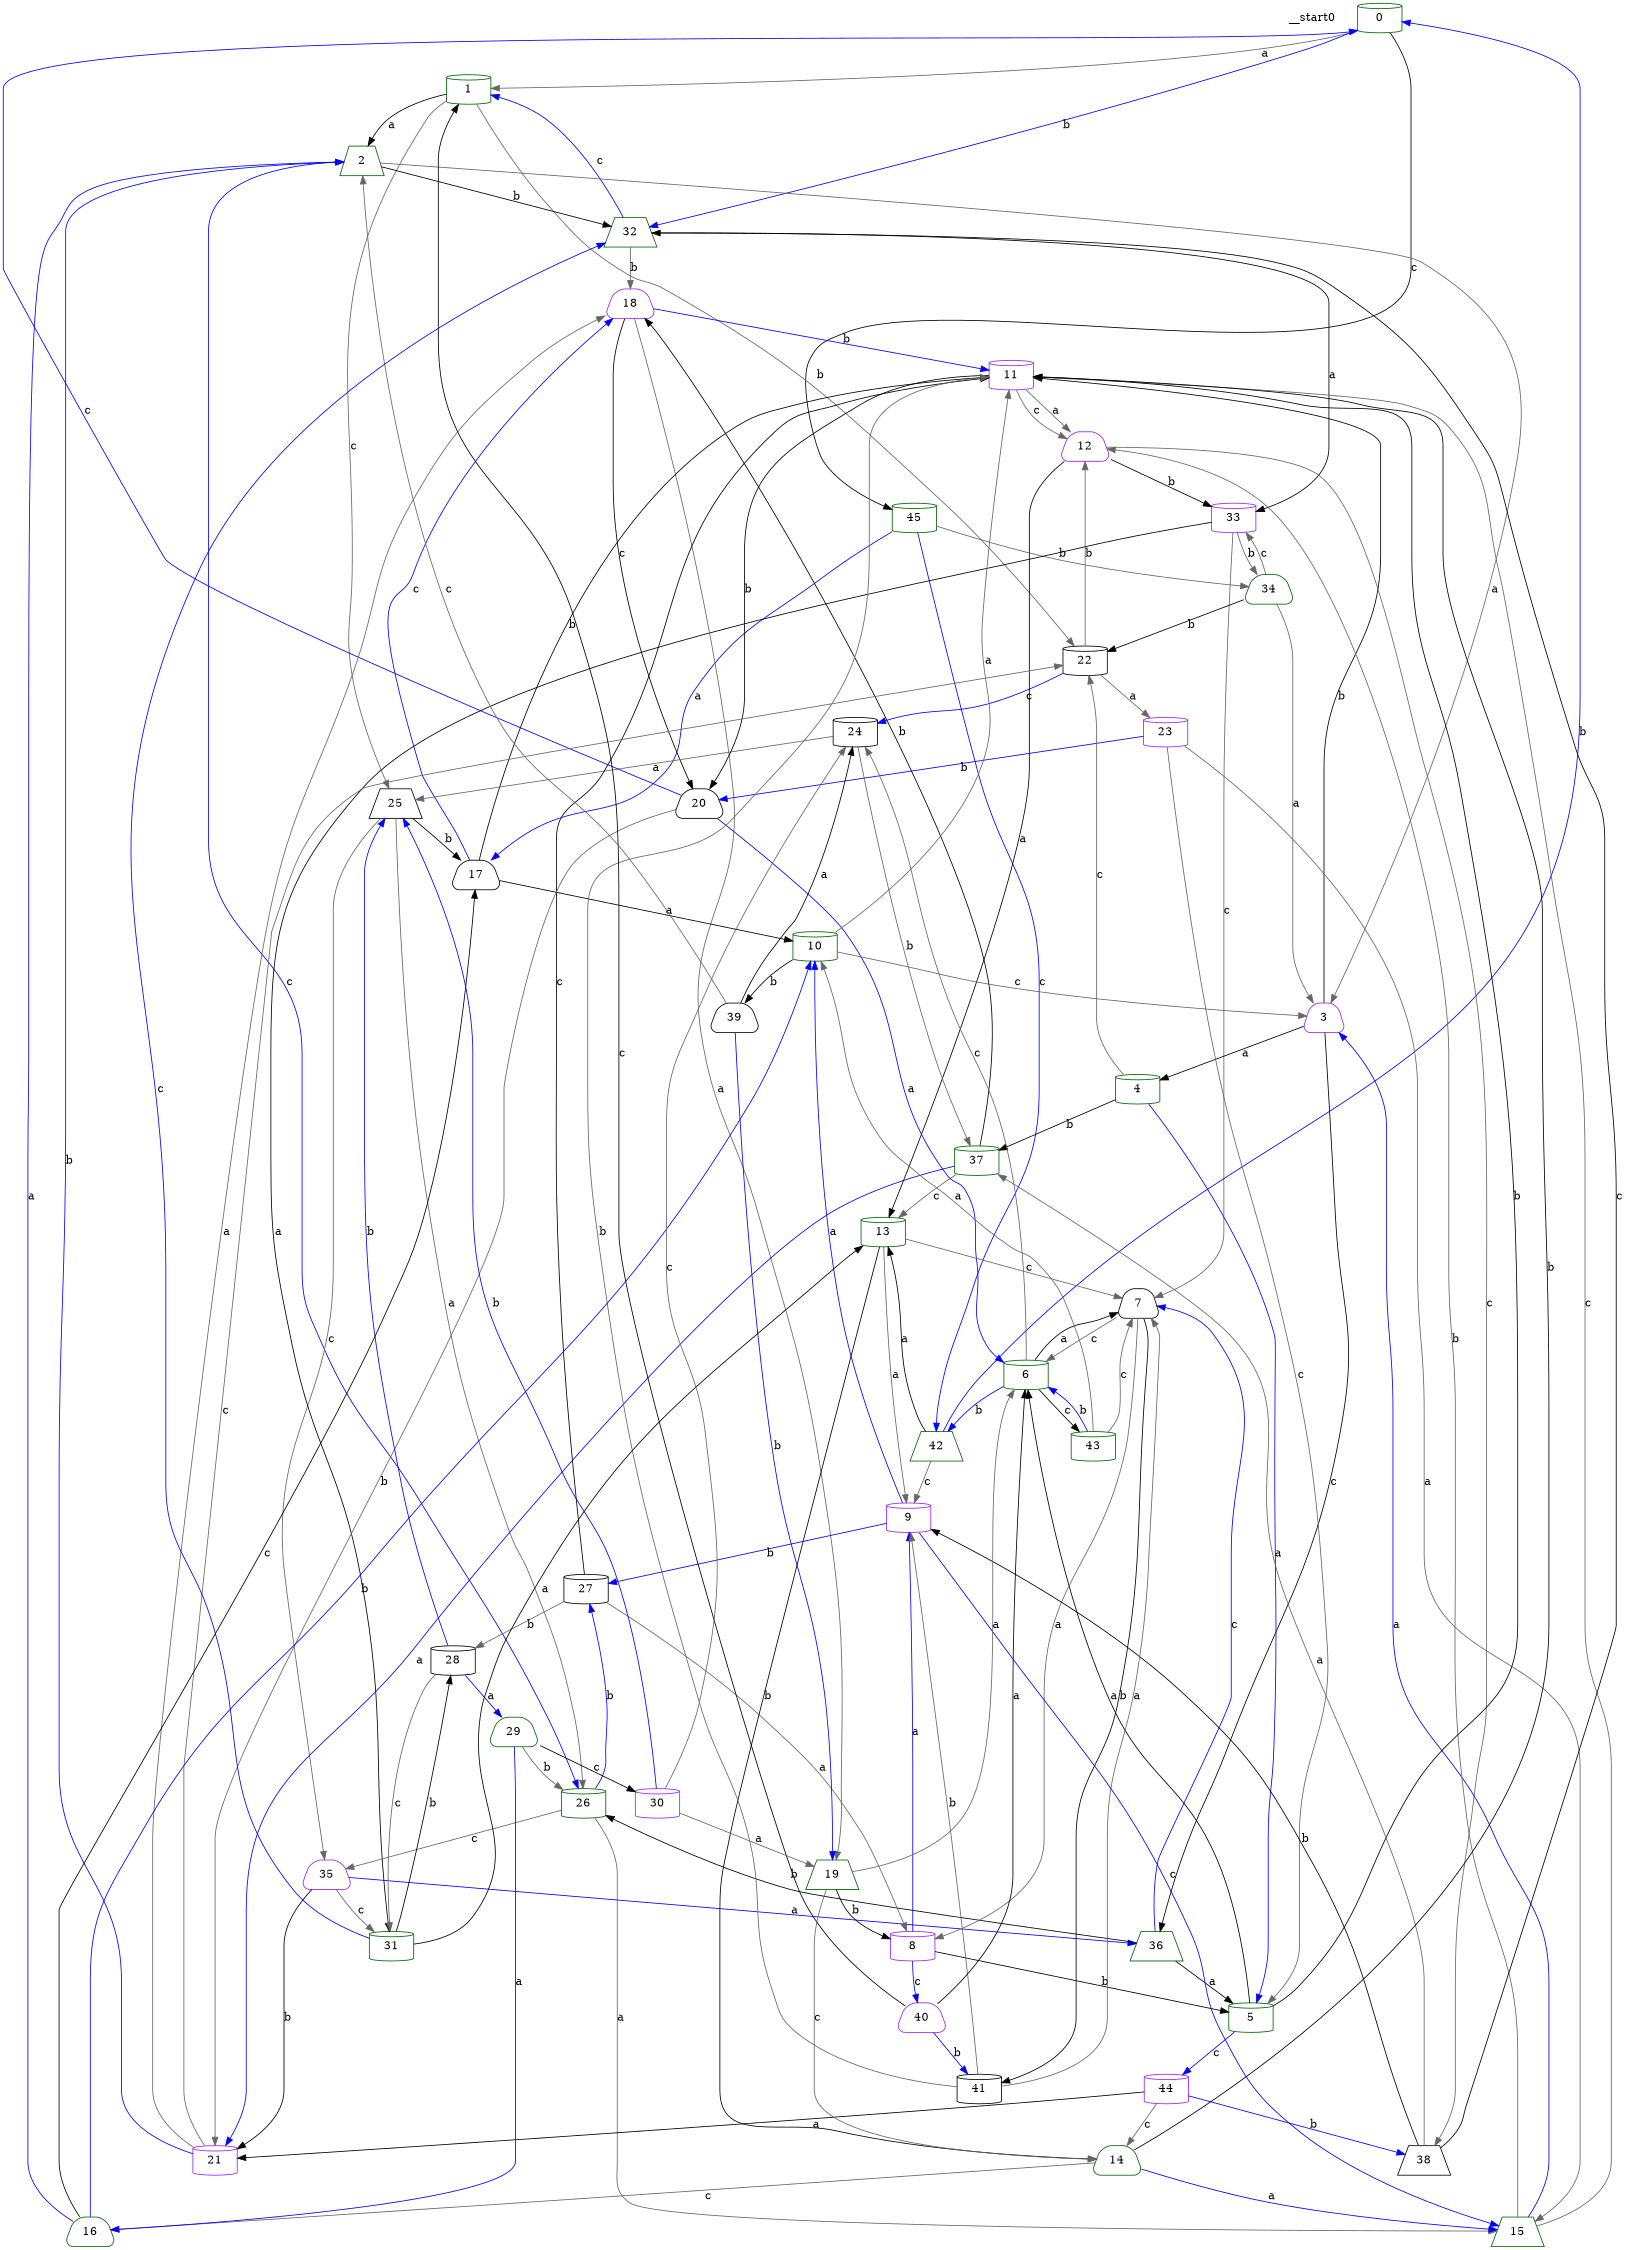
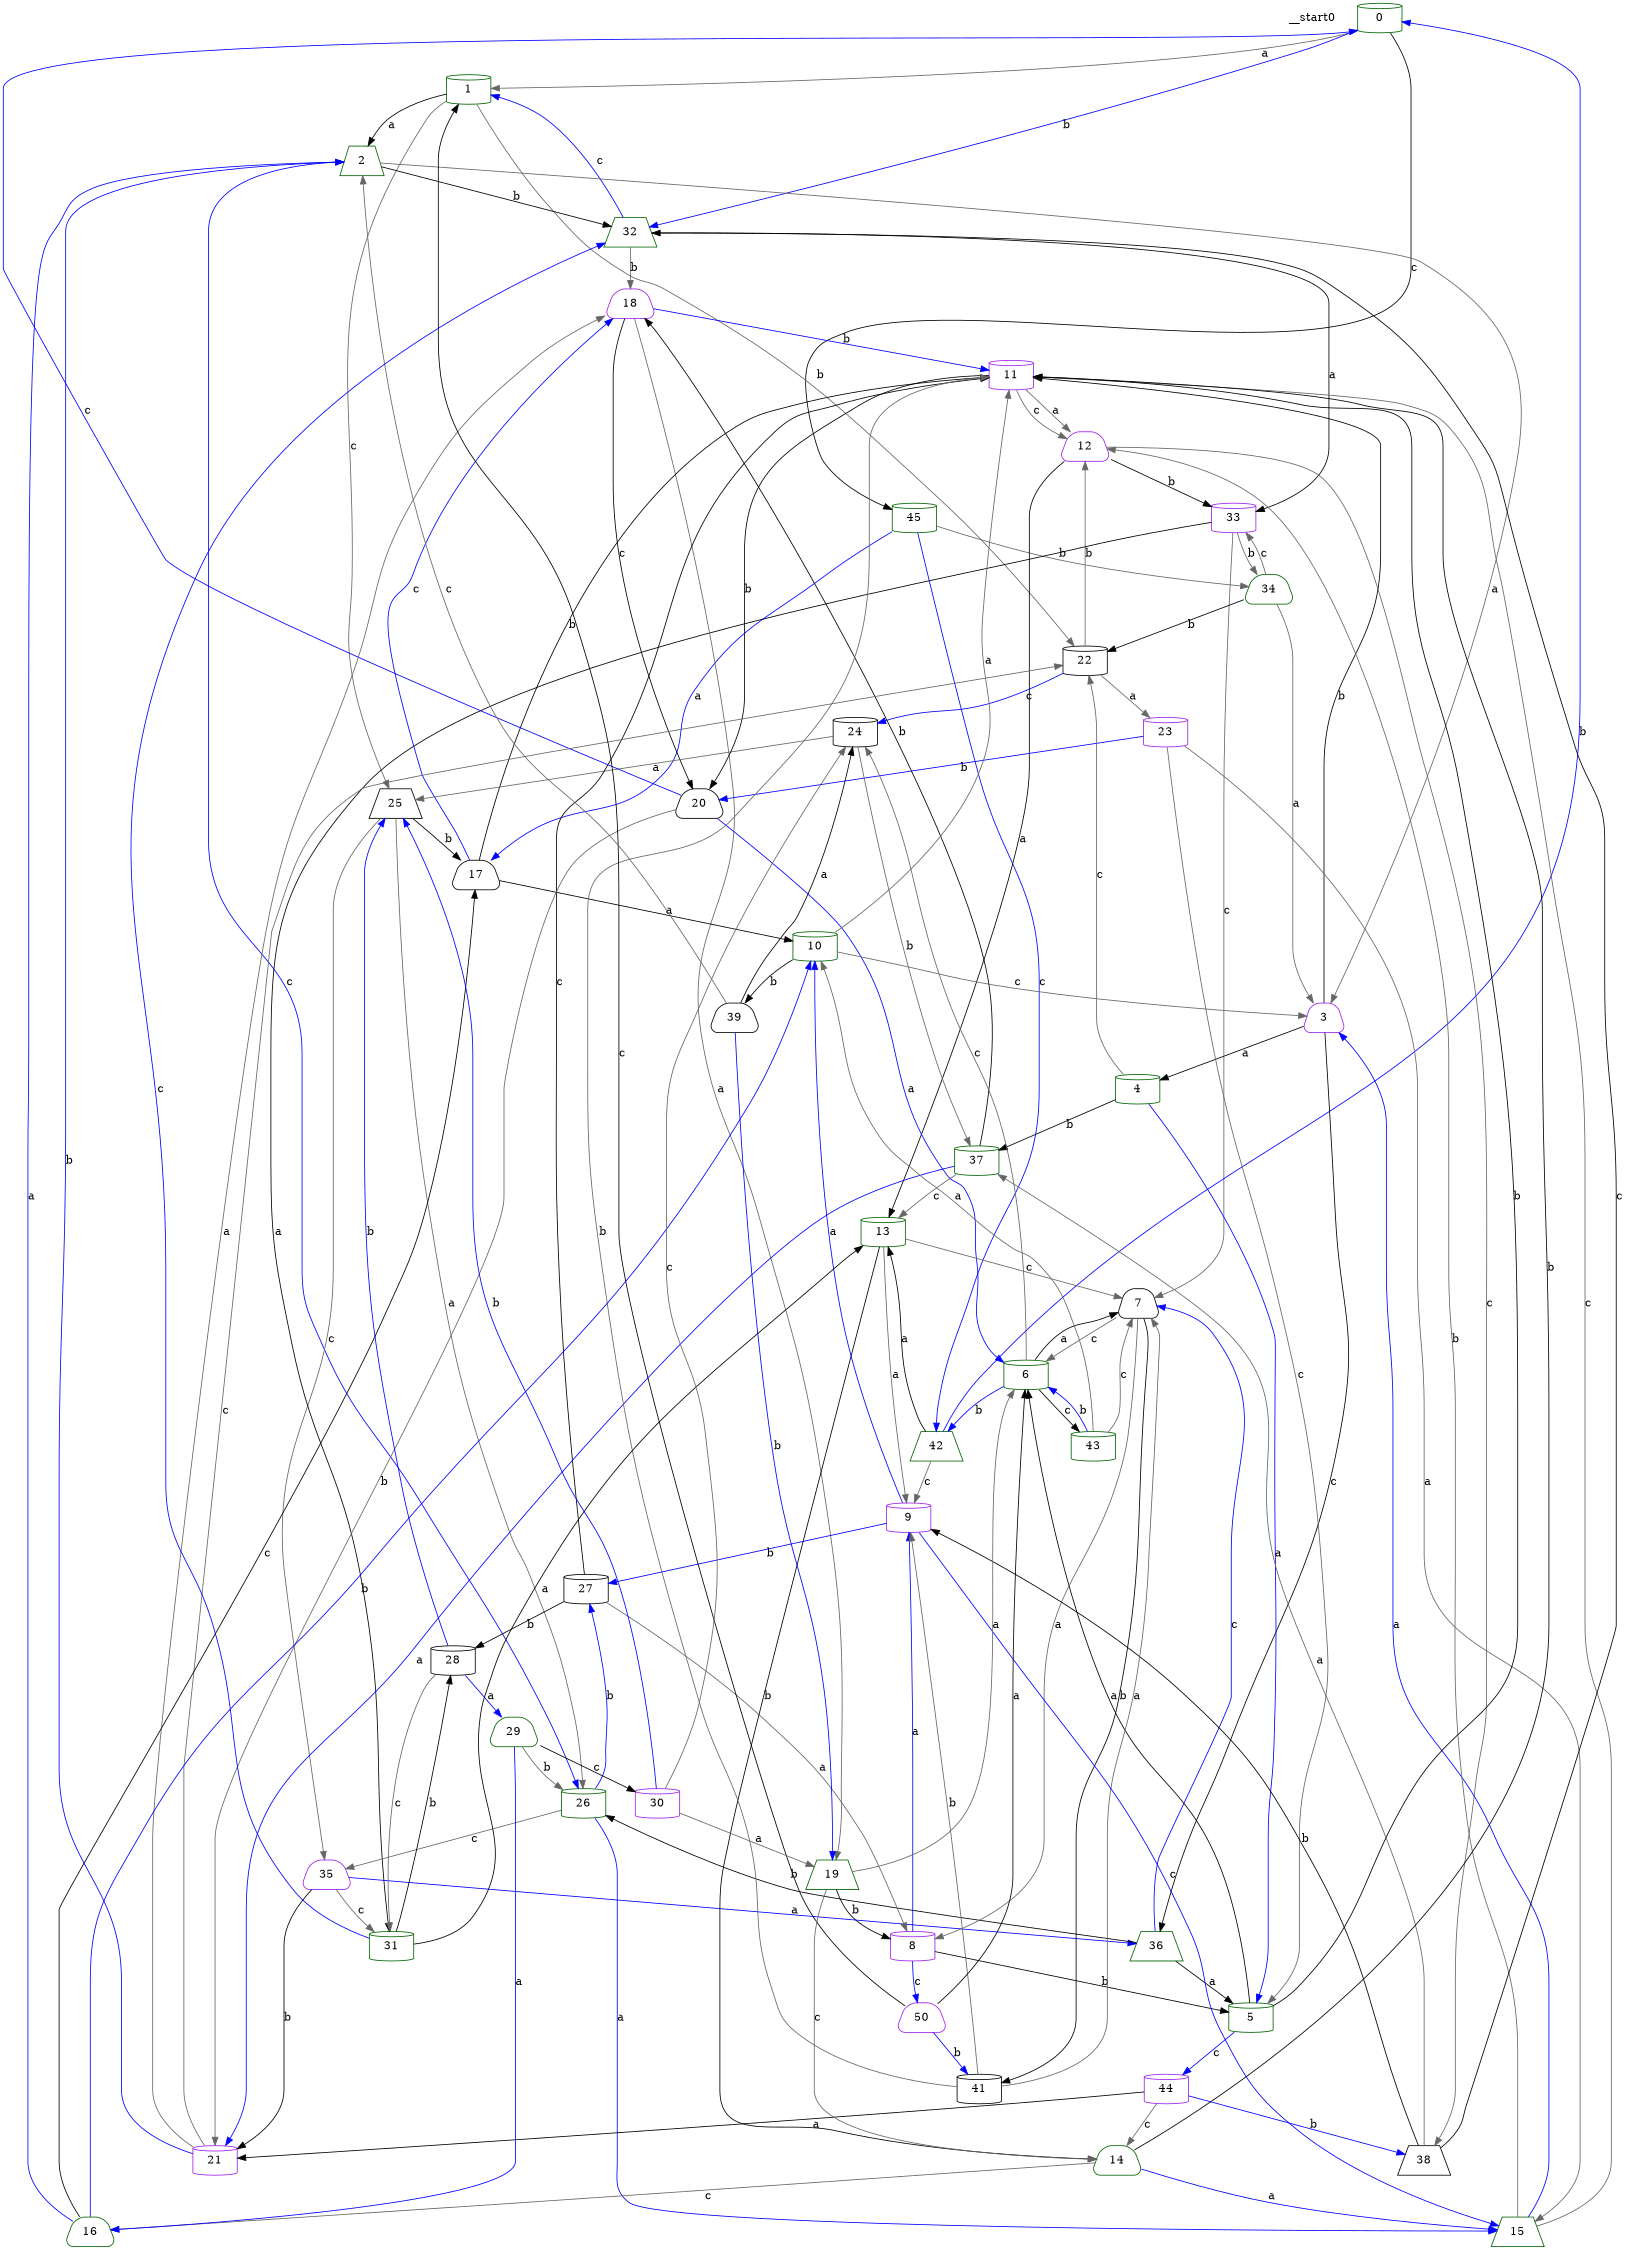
edge "27" -> "28": color gray40 -> black
node "40": label "40" -> "50"
edge "26" -> "15": color gray40 -> blue
